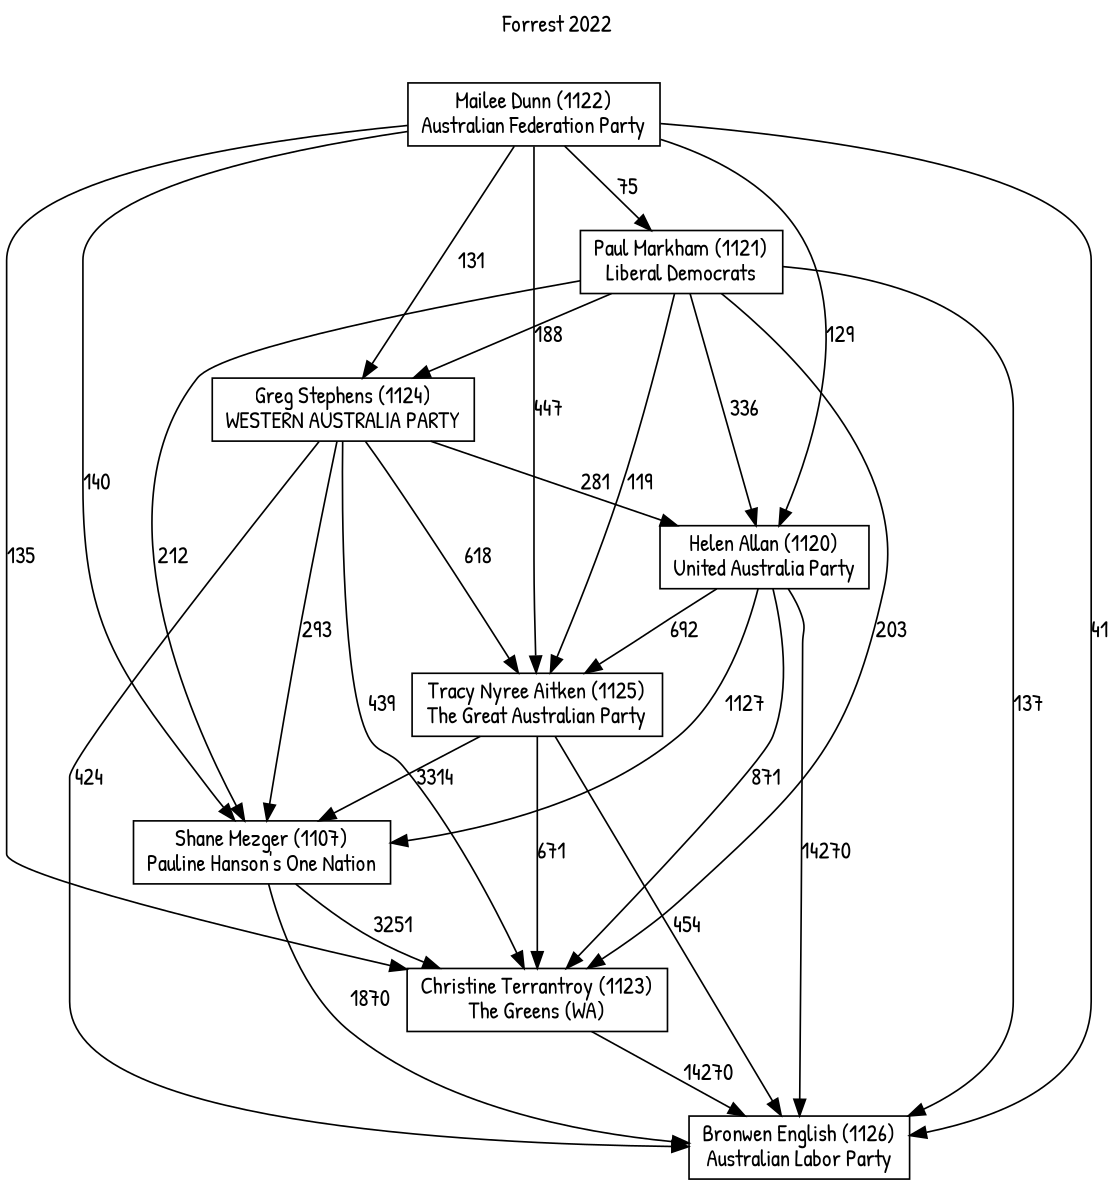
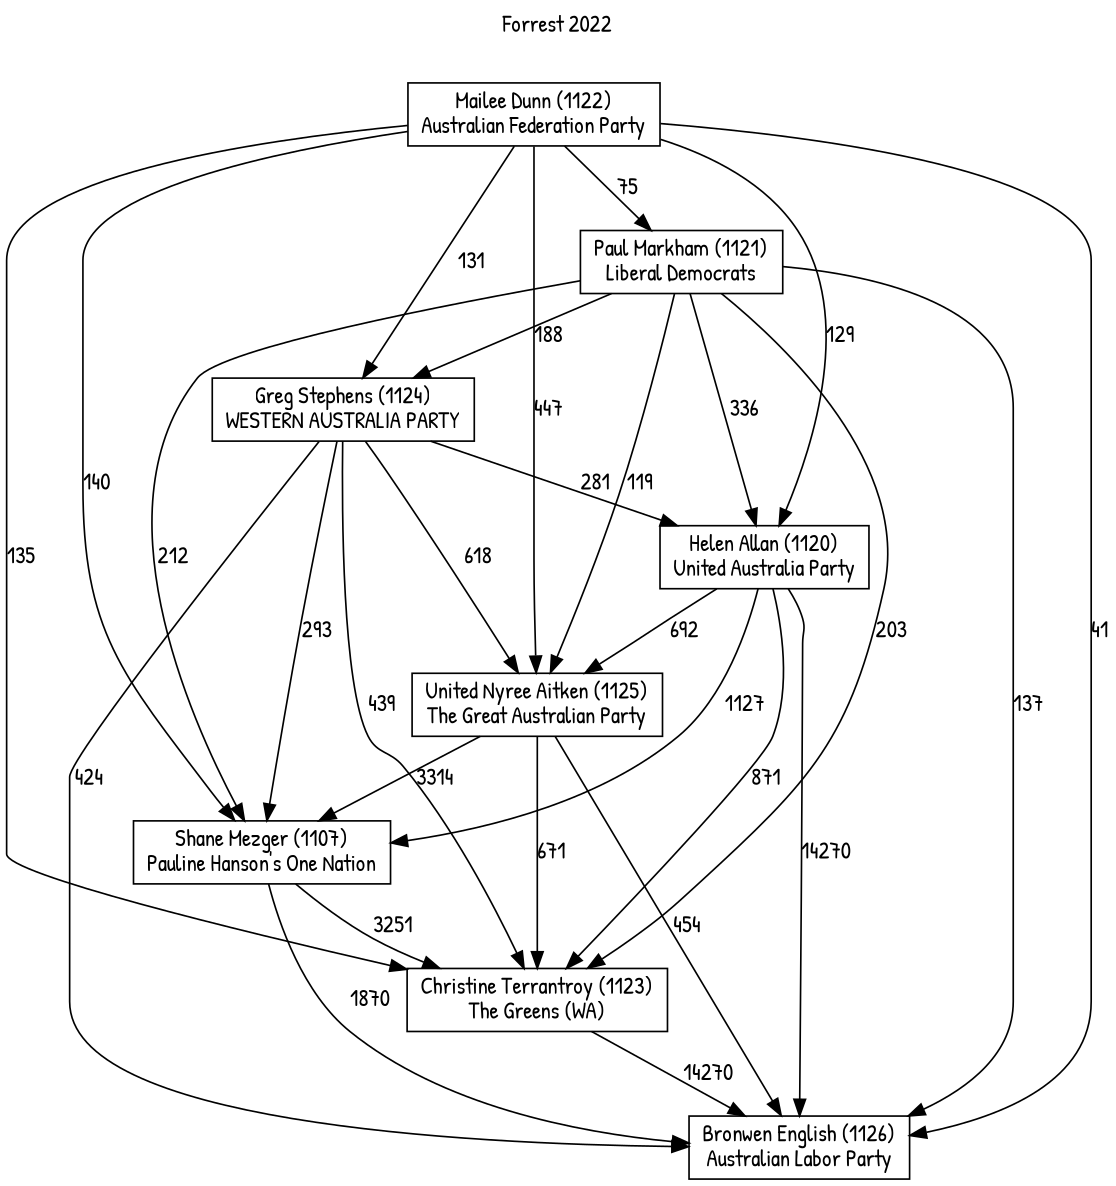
node "Tracy Nyree Aitken (1125) The Great Australian Party": label "Tracy Nyree Aitken (1125) The Great Australian Party" -> "United Nyree Aitken (1125) The Great Australian Party"
